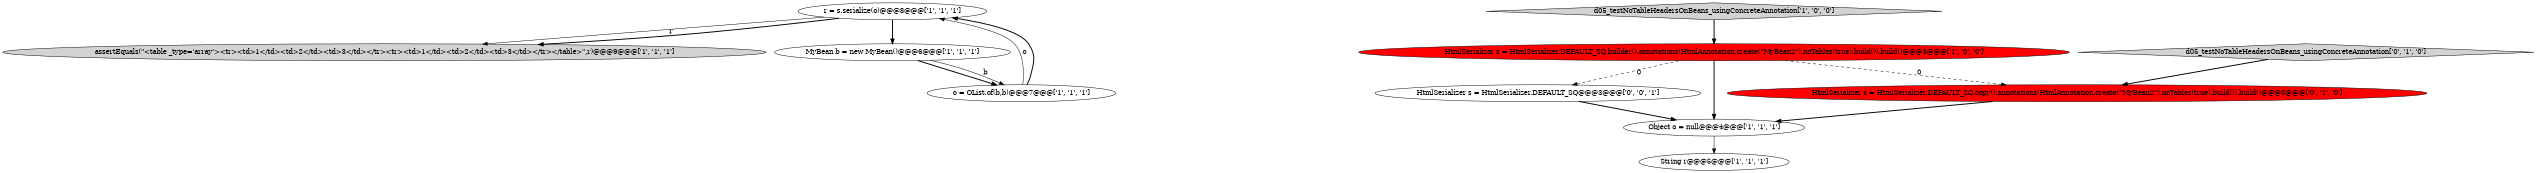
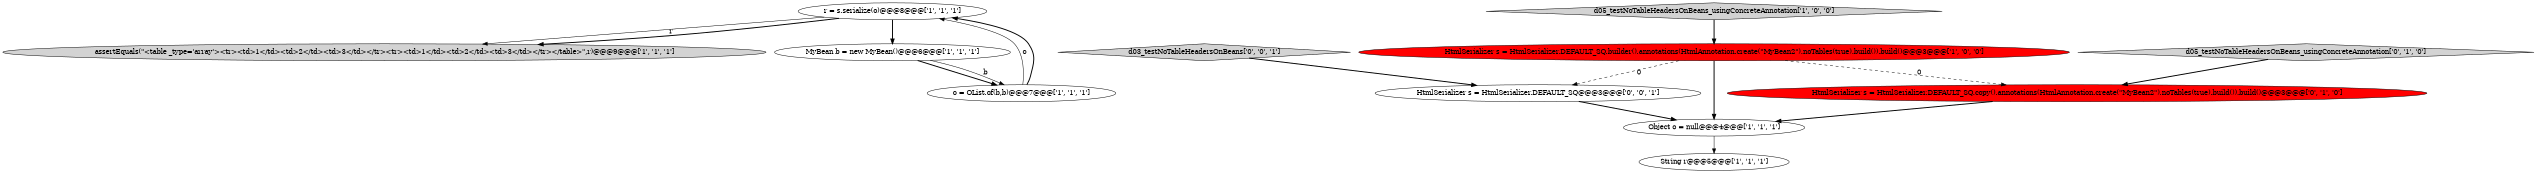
node "d03_testNoTableHeadersOnBeans['0', '0', '1']": added
